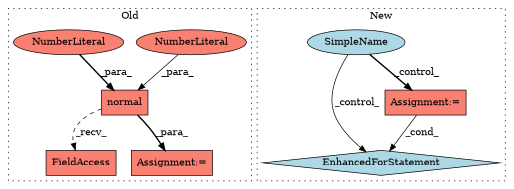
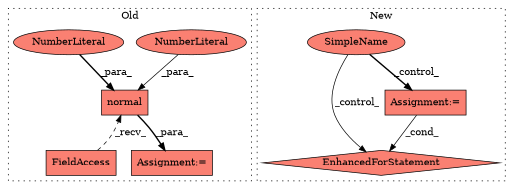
node "SimpleName": fillcolor lightblue -> salmon
edge "normal" -> "FieldAccess": reversed
node "EnhancedForStatement": fillcolor lightblue -> salmon
